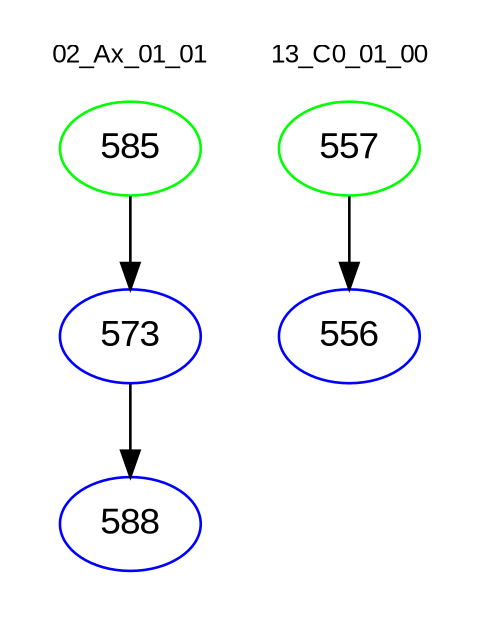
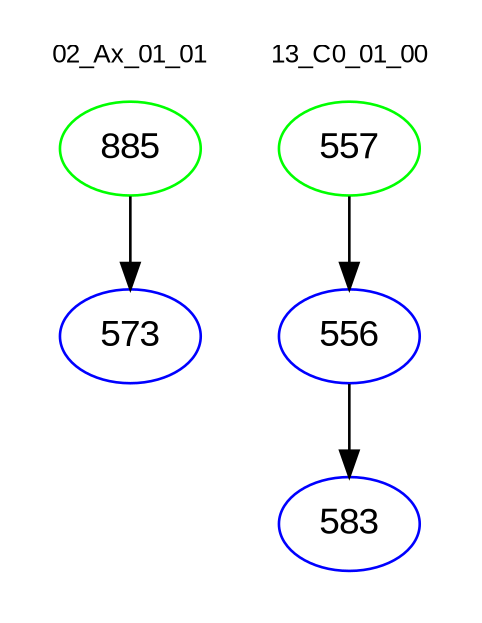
node "585": label "585" -> "885"
node "588": removed
node "583": added
